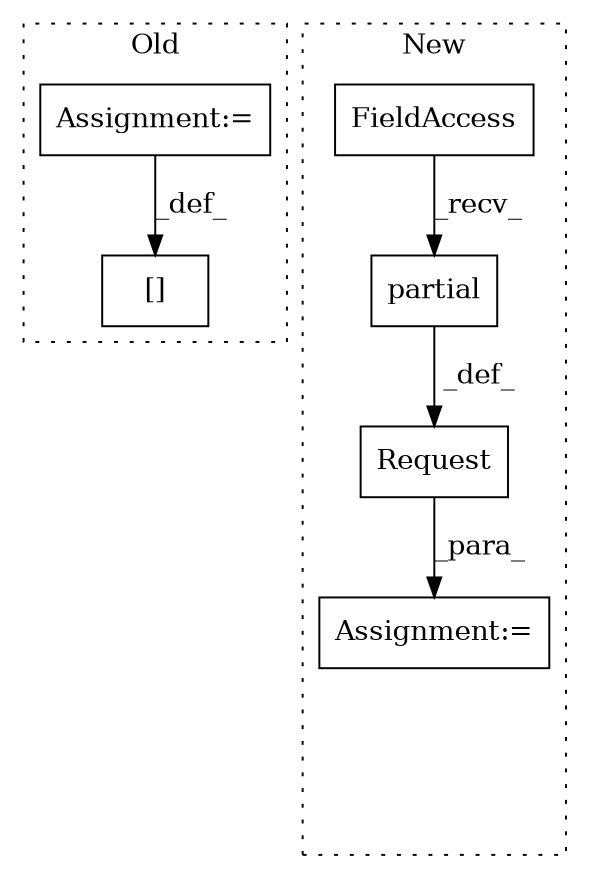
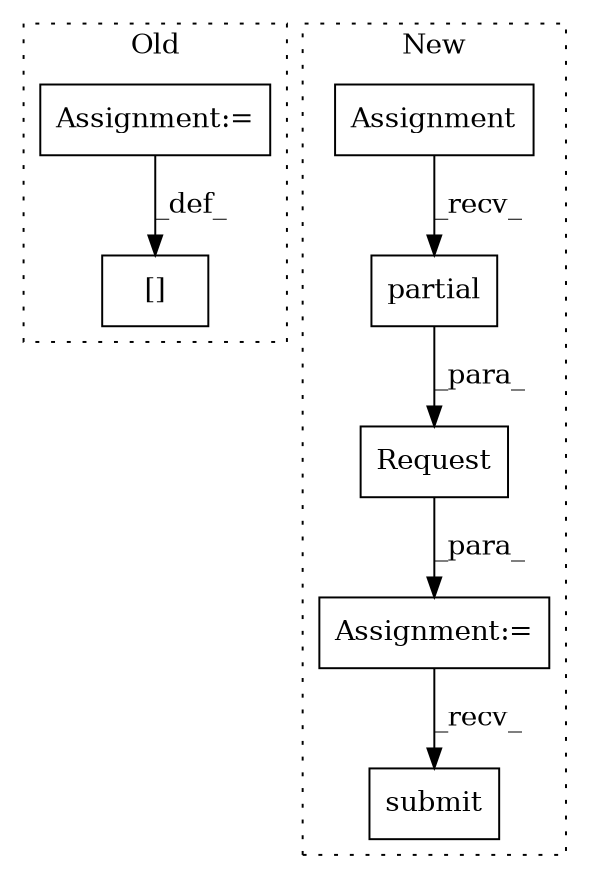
node "FieldAccess": label "FieldAccess" -> "Assignment"
edge "partial" -> "Request": label "_def_" -> "_para_"
node "submit": added
